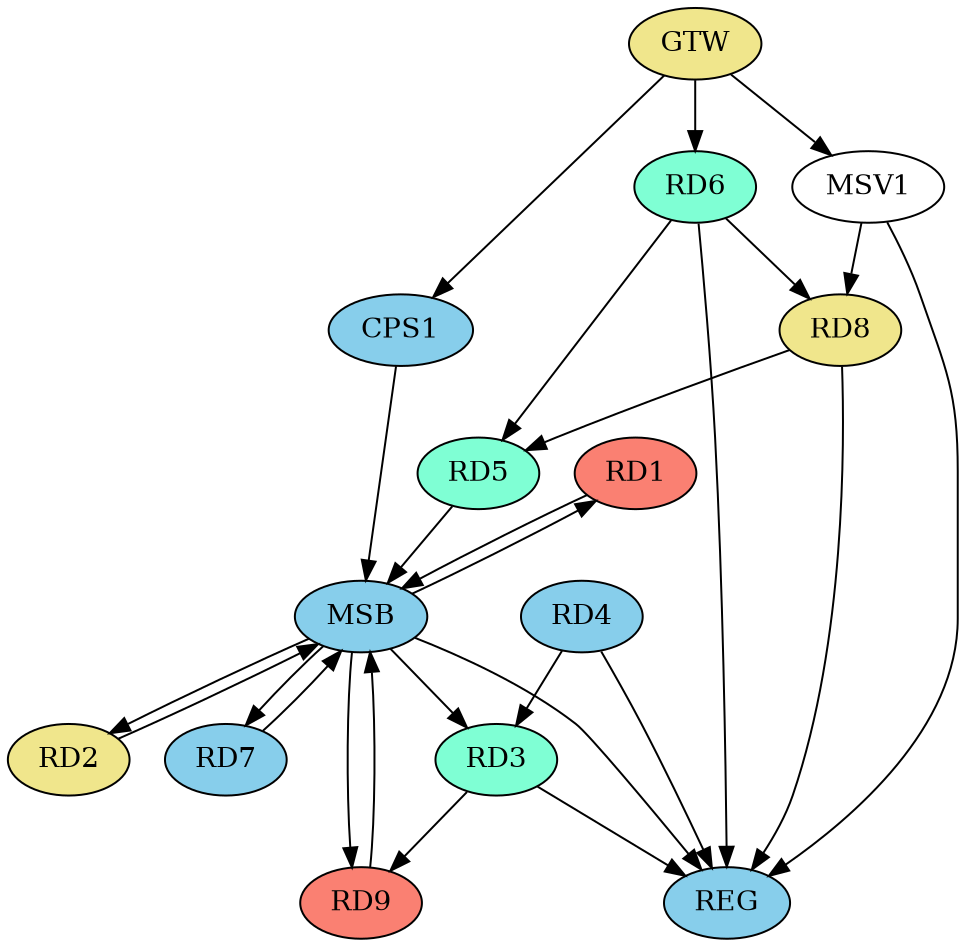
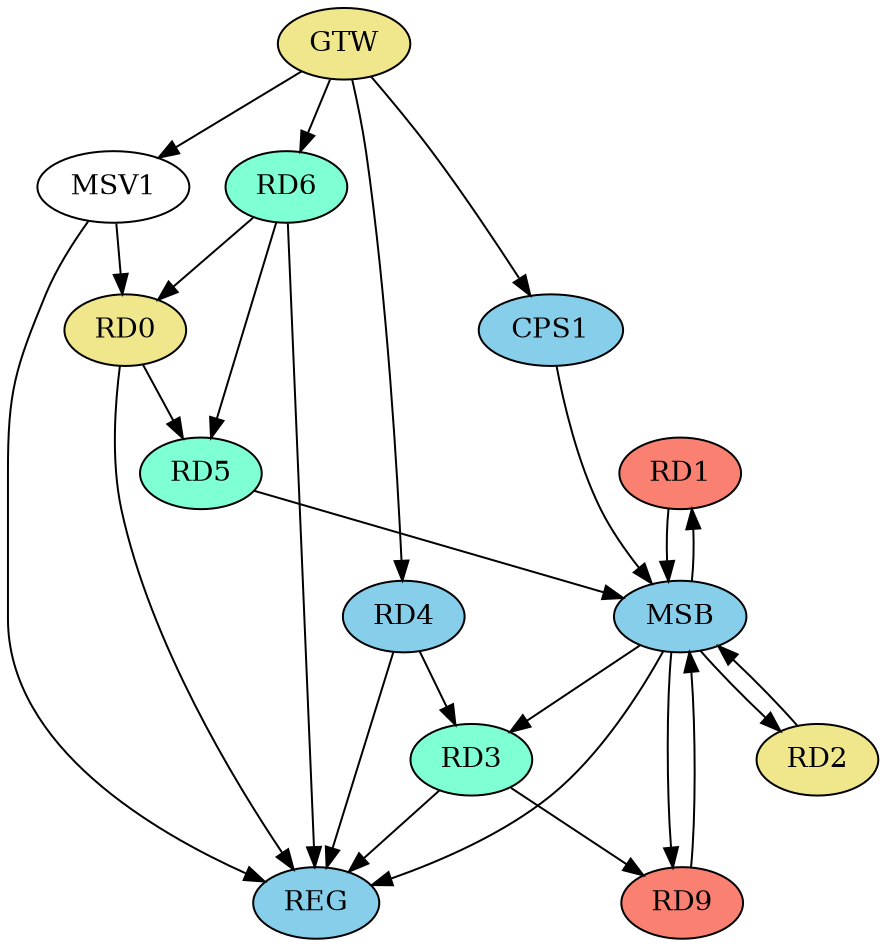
edge "GTW" -> "RD4": added
node "RD8": label "RD8" -> "RD0"
node "RD7": removed
